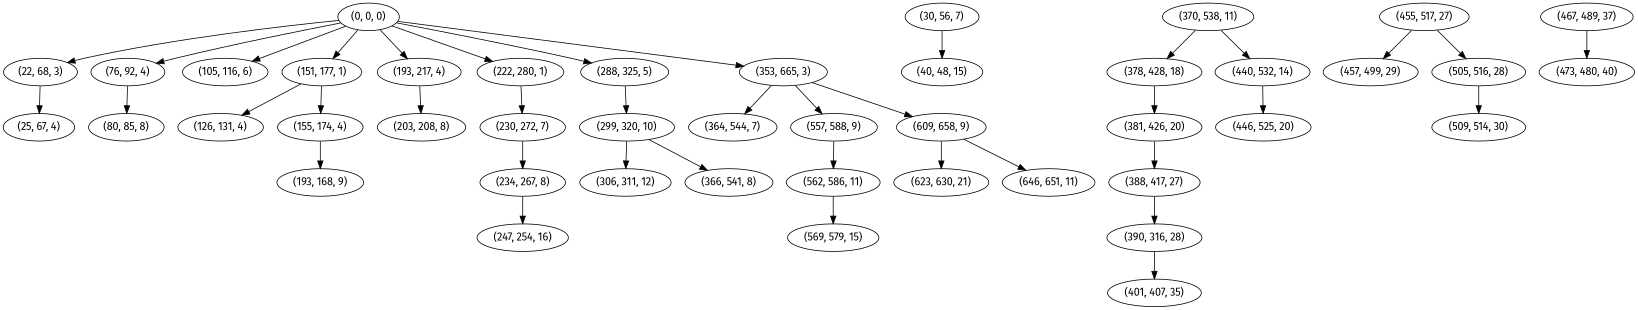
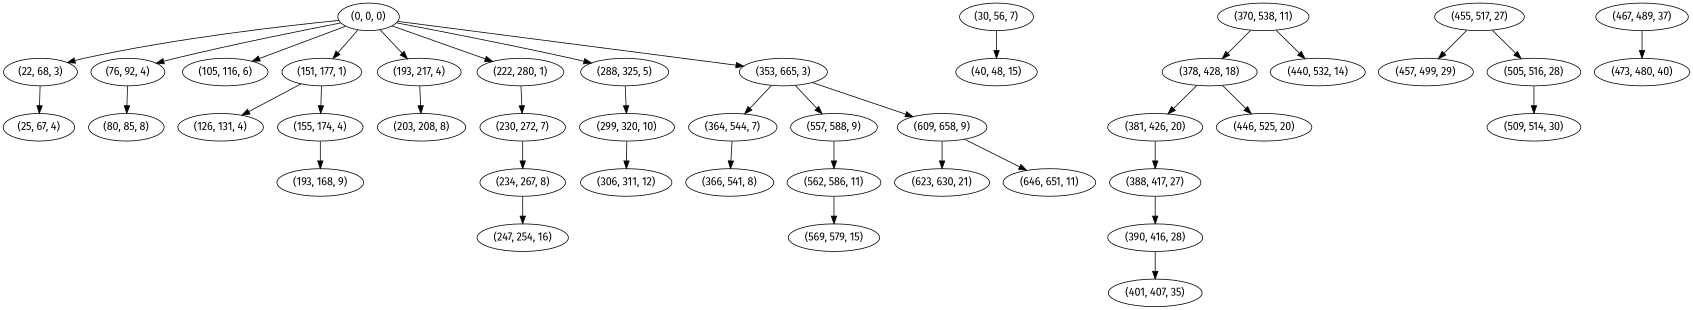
edge "(440, 532, 14)" -> "(446, 525, 20)": now "(378, 428, 18)" -> "(446, 525, 20)"
edge "(299, 320, 10)" -> "(366, 541, 8)": now "(364, 544, 7)" -> "(366, 541, 8)"
node "(390, 316, 28)": label "(390, 316, 28)" -> "(390, 416, 28)"
